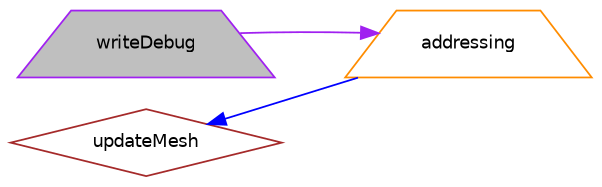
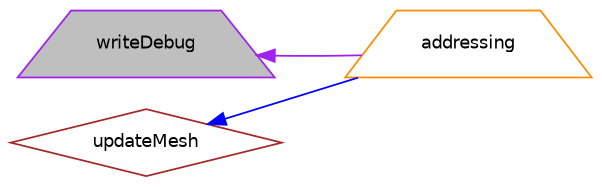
edge "writeDebug" -> "addressing": reversed
